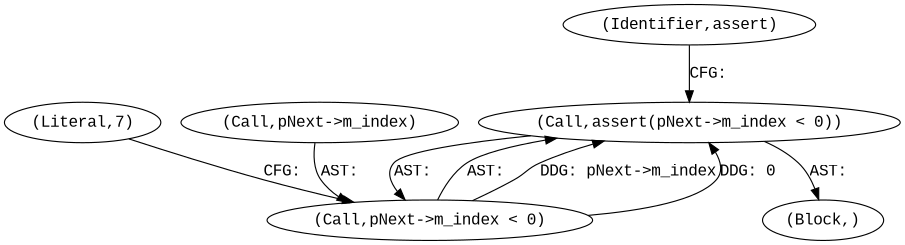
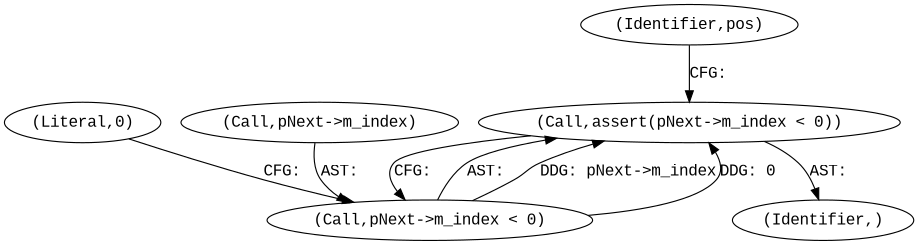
node "(Identifier,assert)": label "(Identifier,assert)" -> "(Identifier,pos)"
node "(Literal,7)": label "(Literal,7)" -> "(Literal,0)"
edge "(Call,assert(pNext->m_index < 0))" -> "(Call,pNext->m_index < 0)": label "AST: " -> "CFG: "
node "(Block,)": label "(Block,)" -> "(Identifier,)"
